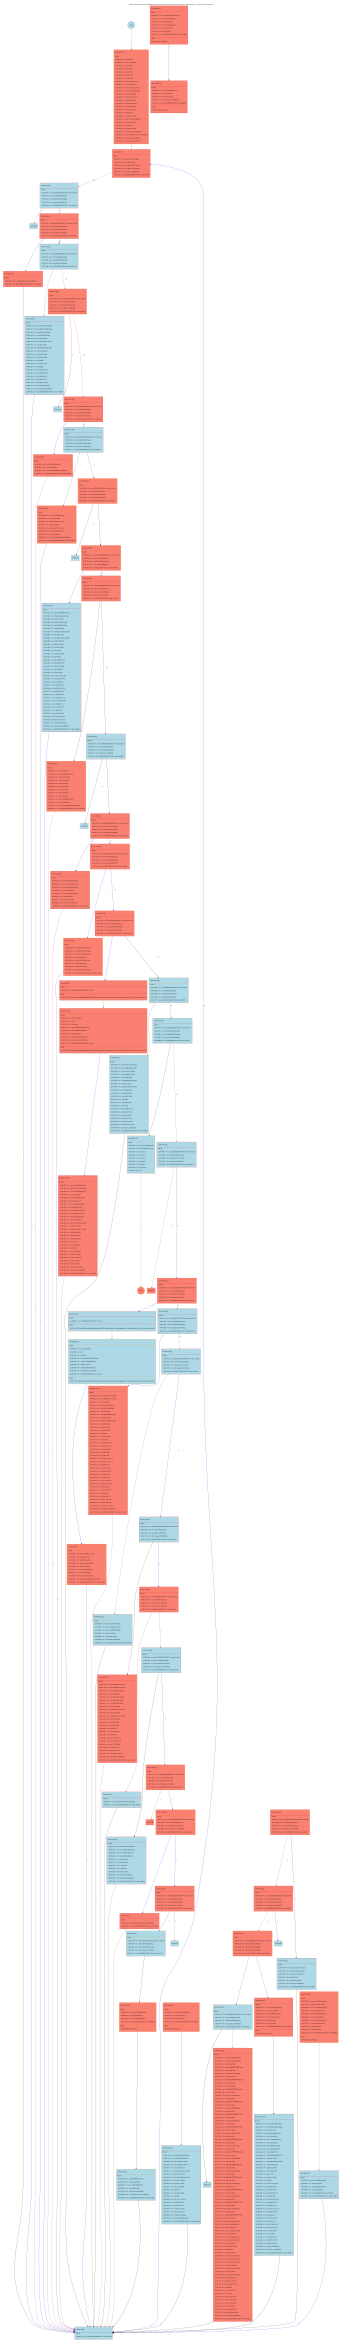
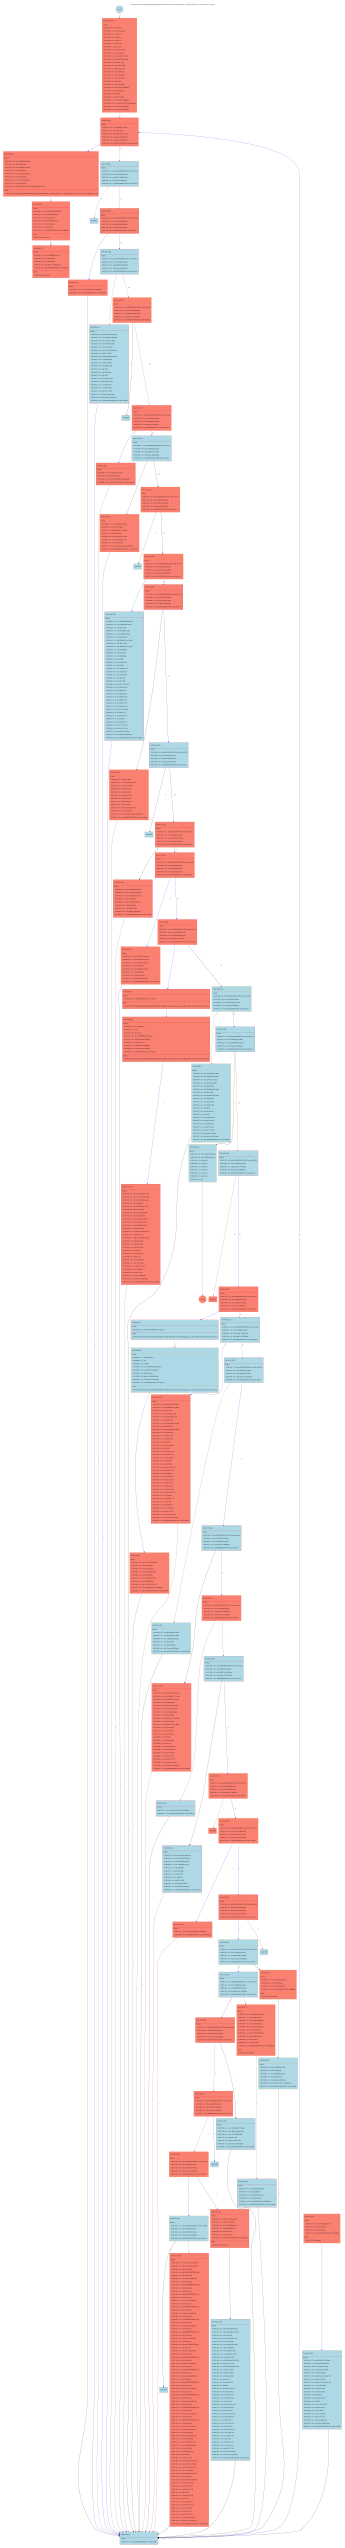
node "0x401c98 [33]": added
node "0x4015c7 [28]": added
